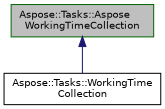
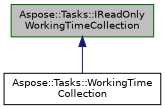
node "Aspose::Tasks::Aspose WorkingTimeCollection": label "Aspose::Tasks::Aspose WorkingTimeCollection" -> "Aspose::Tasks::IReadOnly WorkingTimeCollection"
